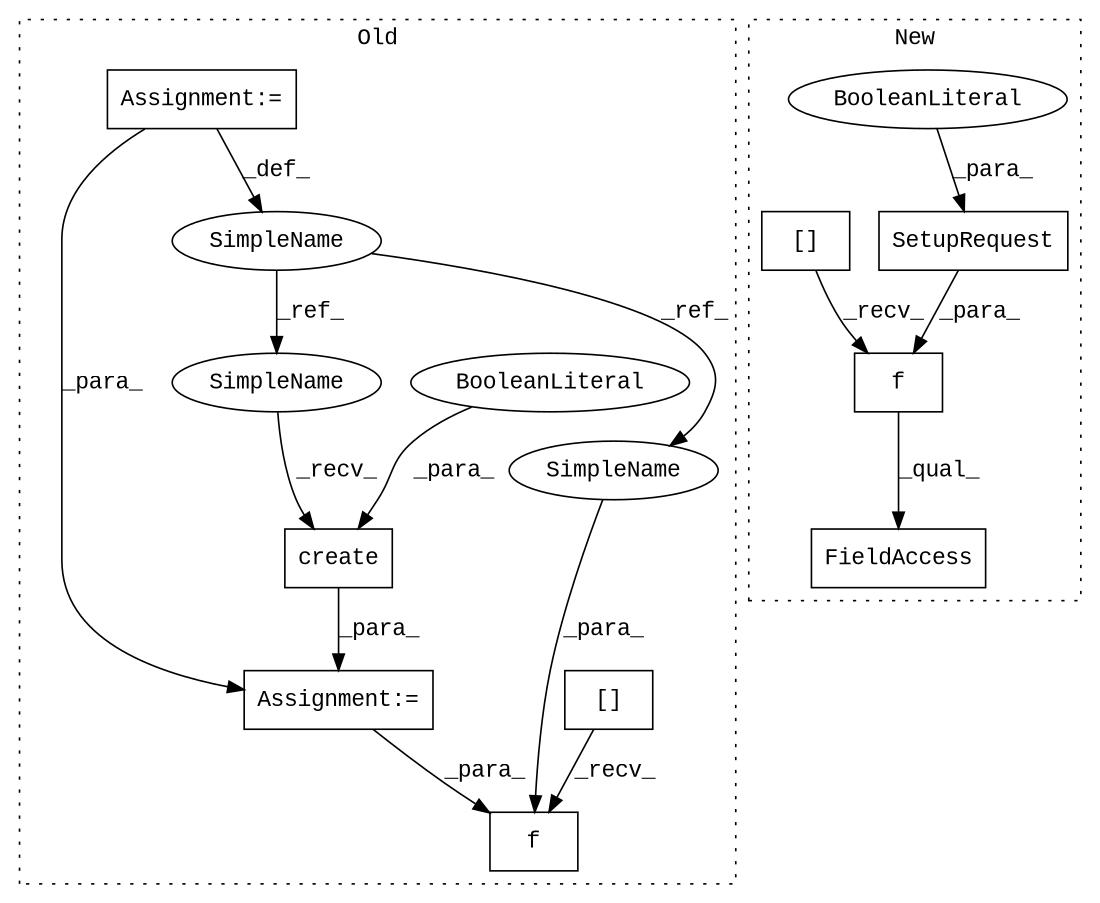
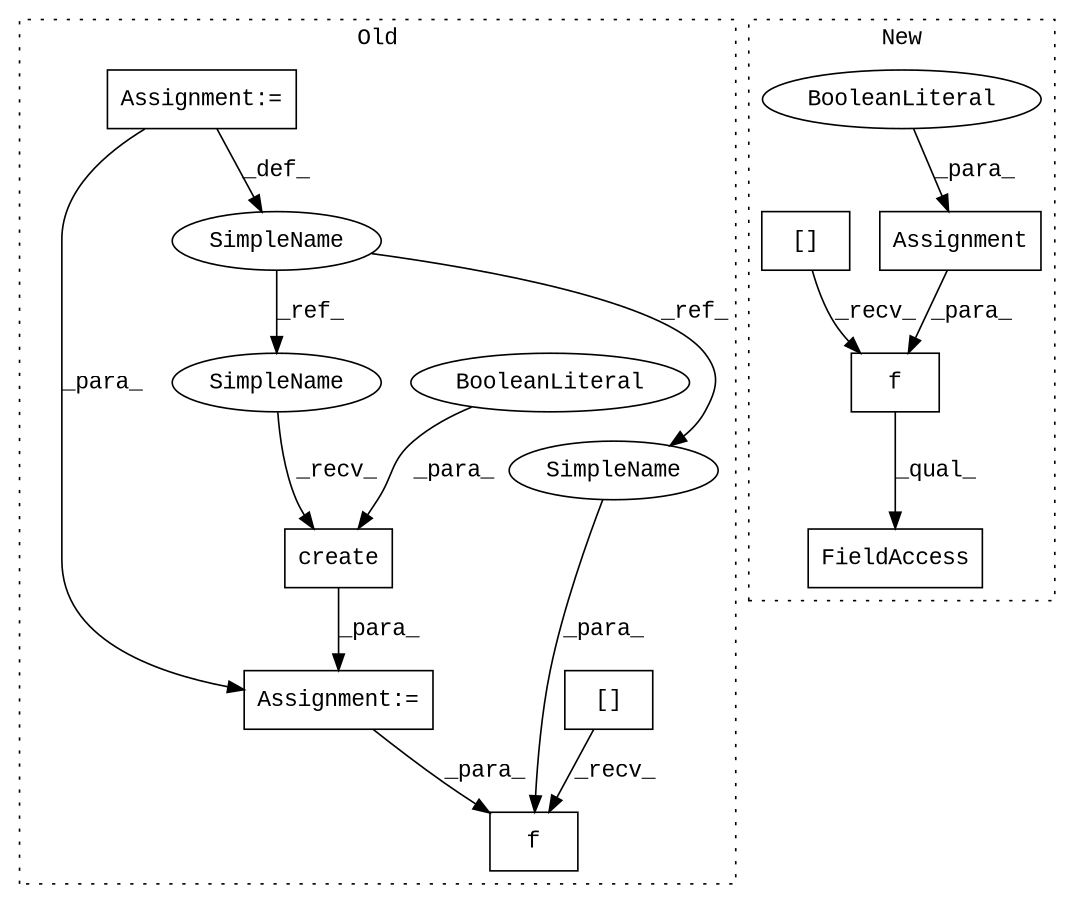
node "SetupRequest": label "SetupRequest" -> "Assignment"
